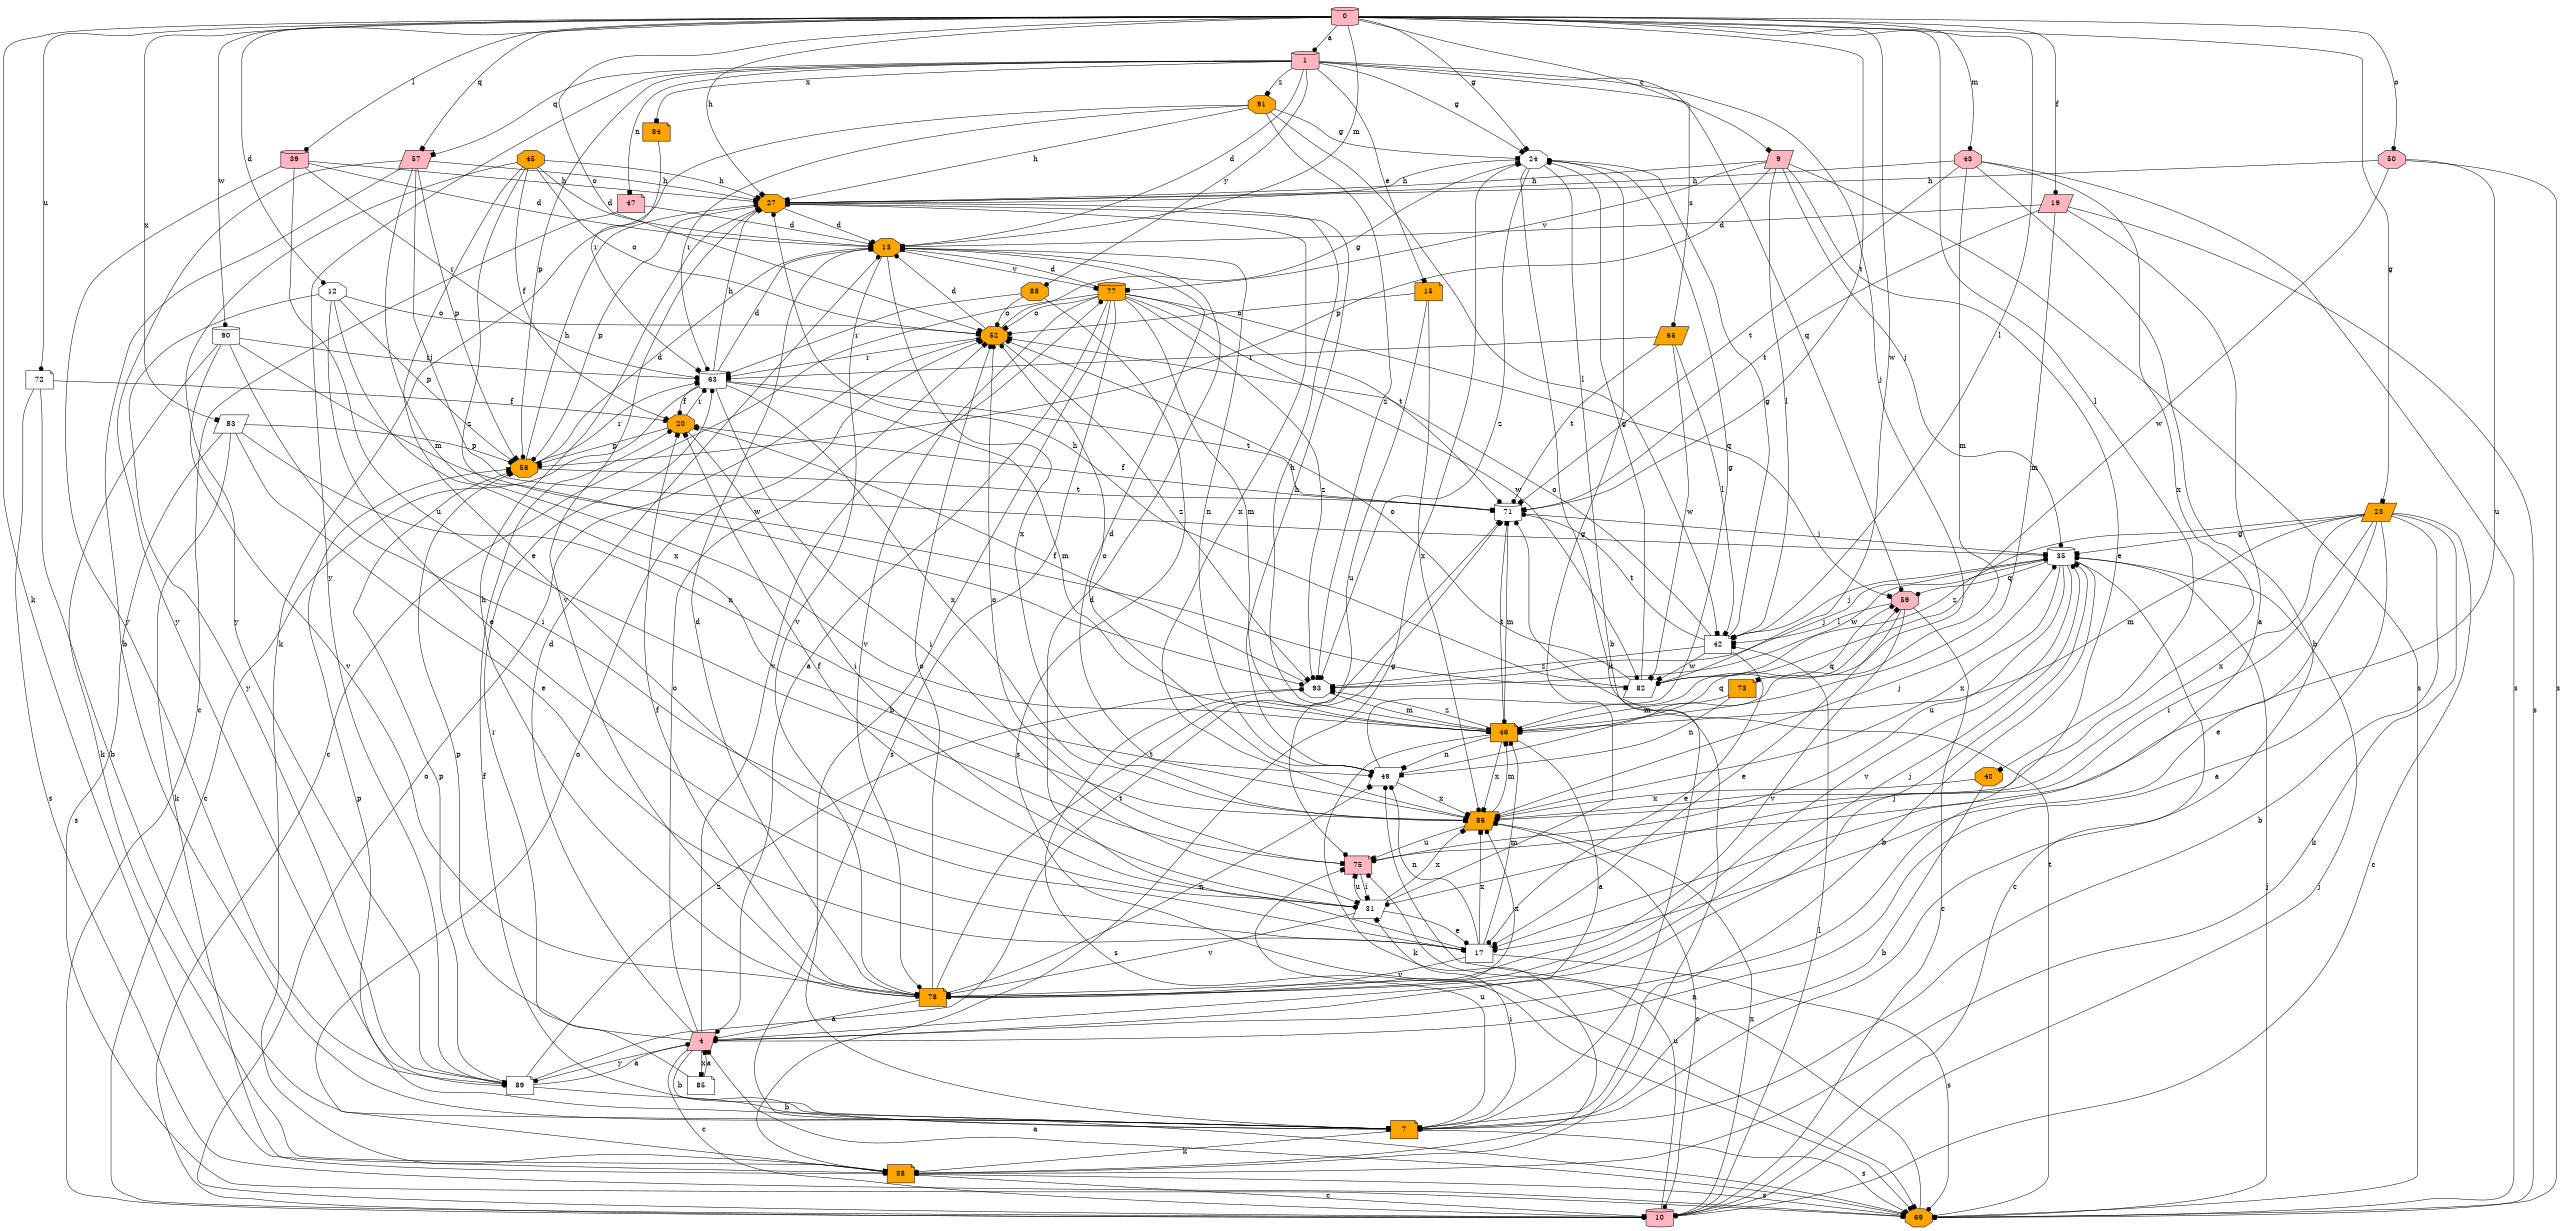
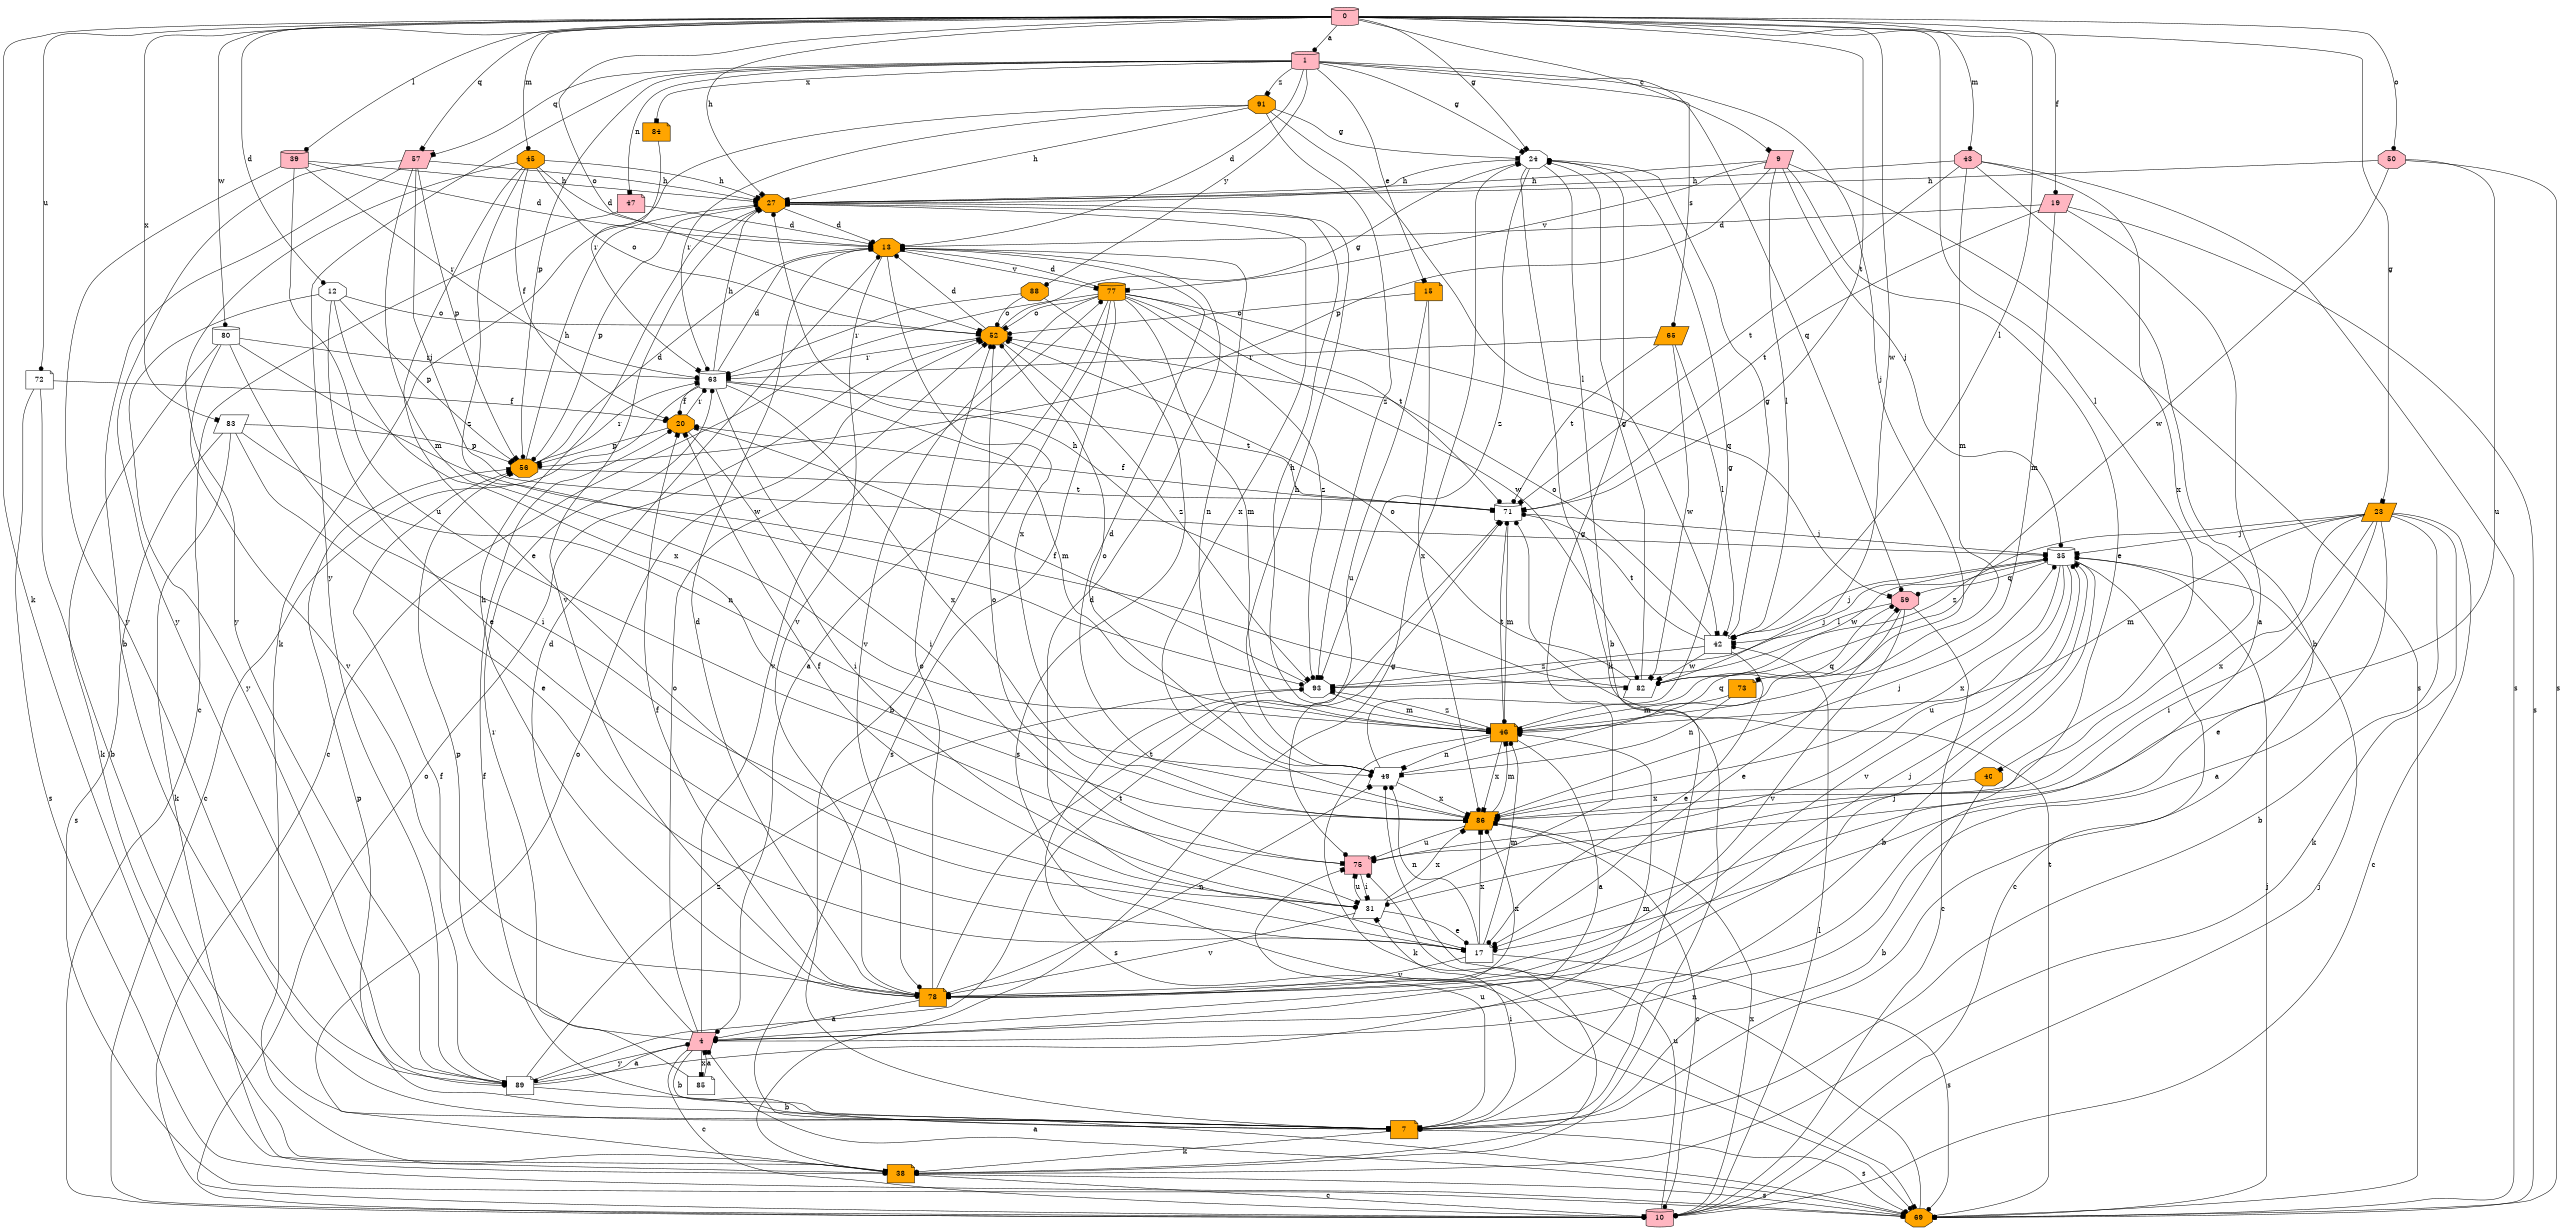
edge "0" -> "13": now "0" -> "45"
node "90": label "90" -> "80"
edge "23" -> "35": label "g" -> "j"
edge "46" -> "71": arrowhead box -> dot
edge "89" -> "56": label "p" -> "f"
edge "89" -> "46": added, label "m"
